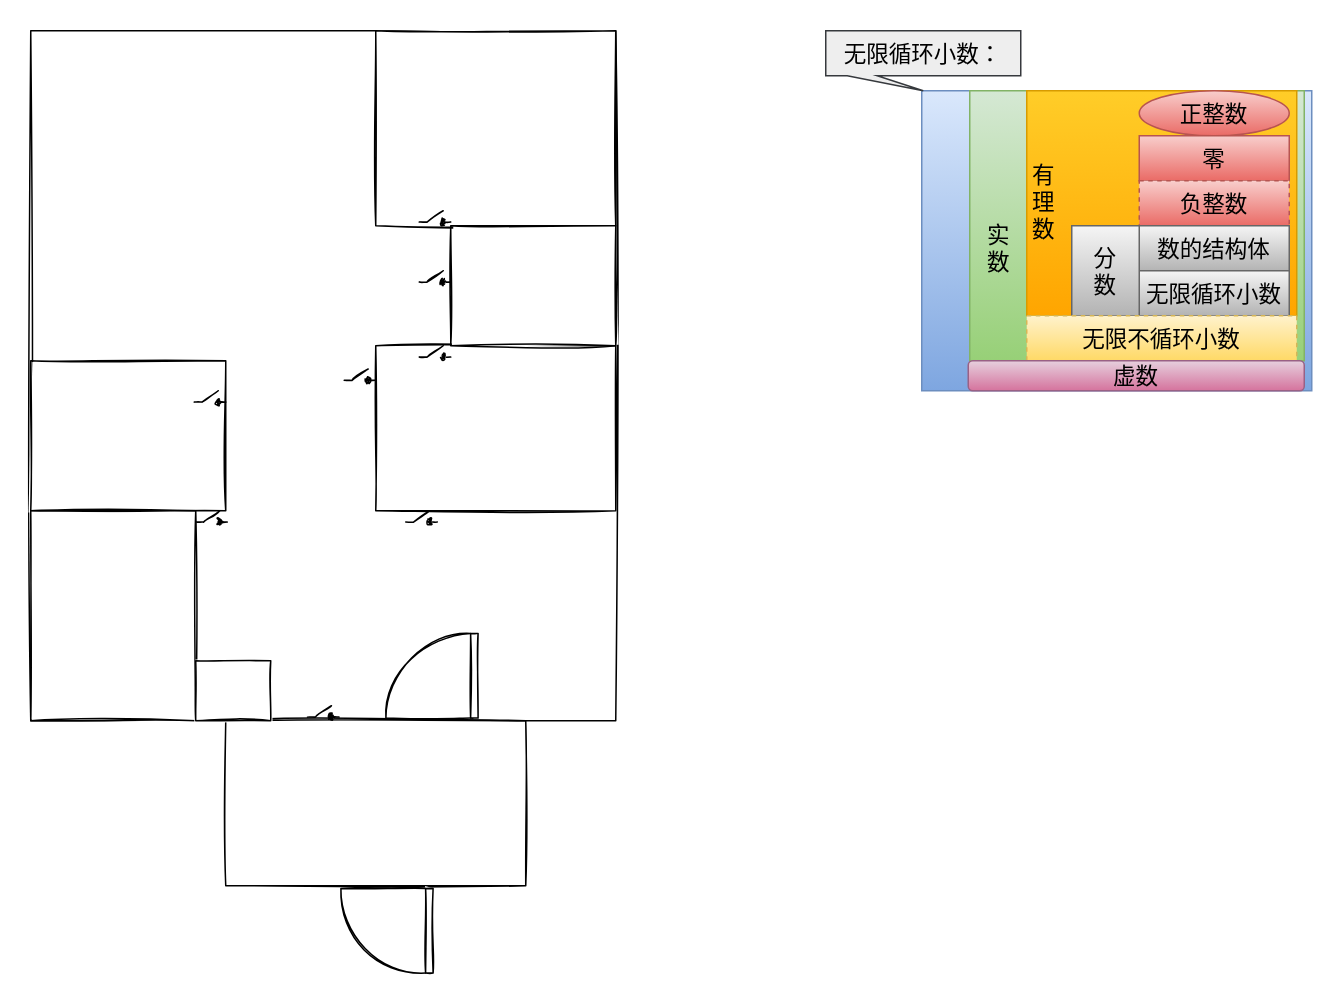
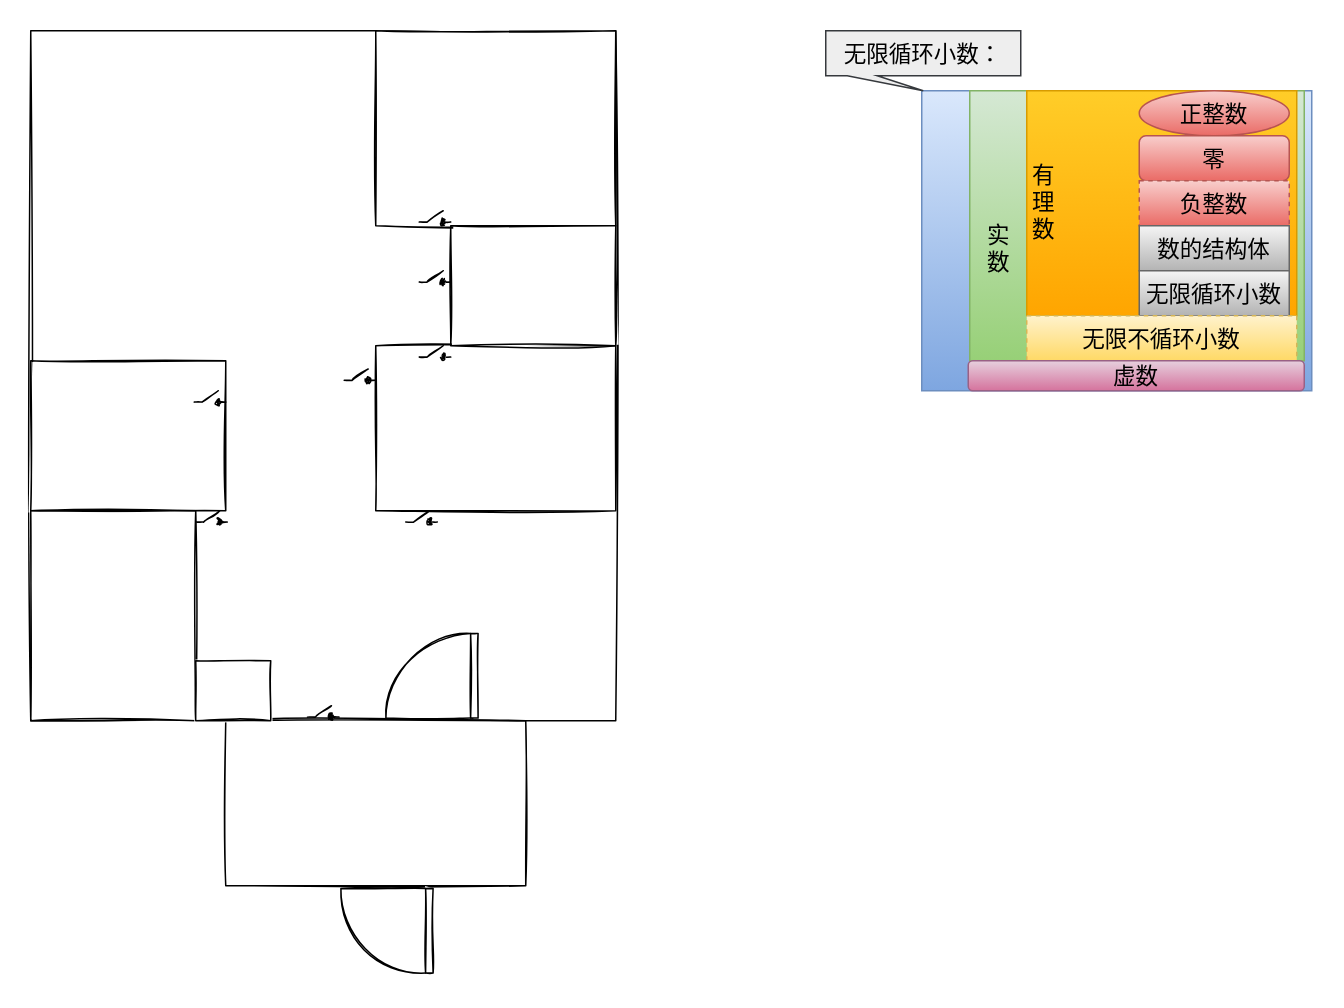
node "零": shape rectangle -> rounded rectangle
node "分 数": removed
